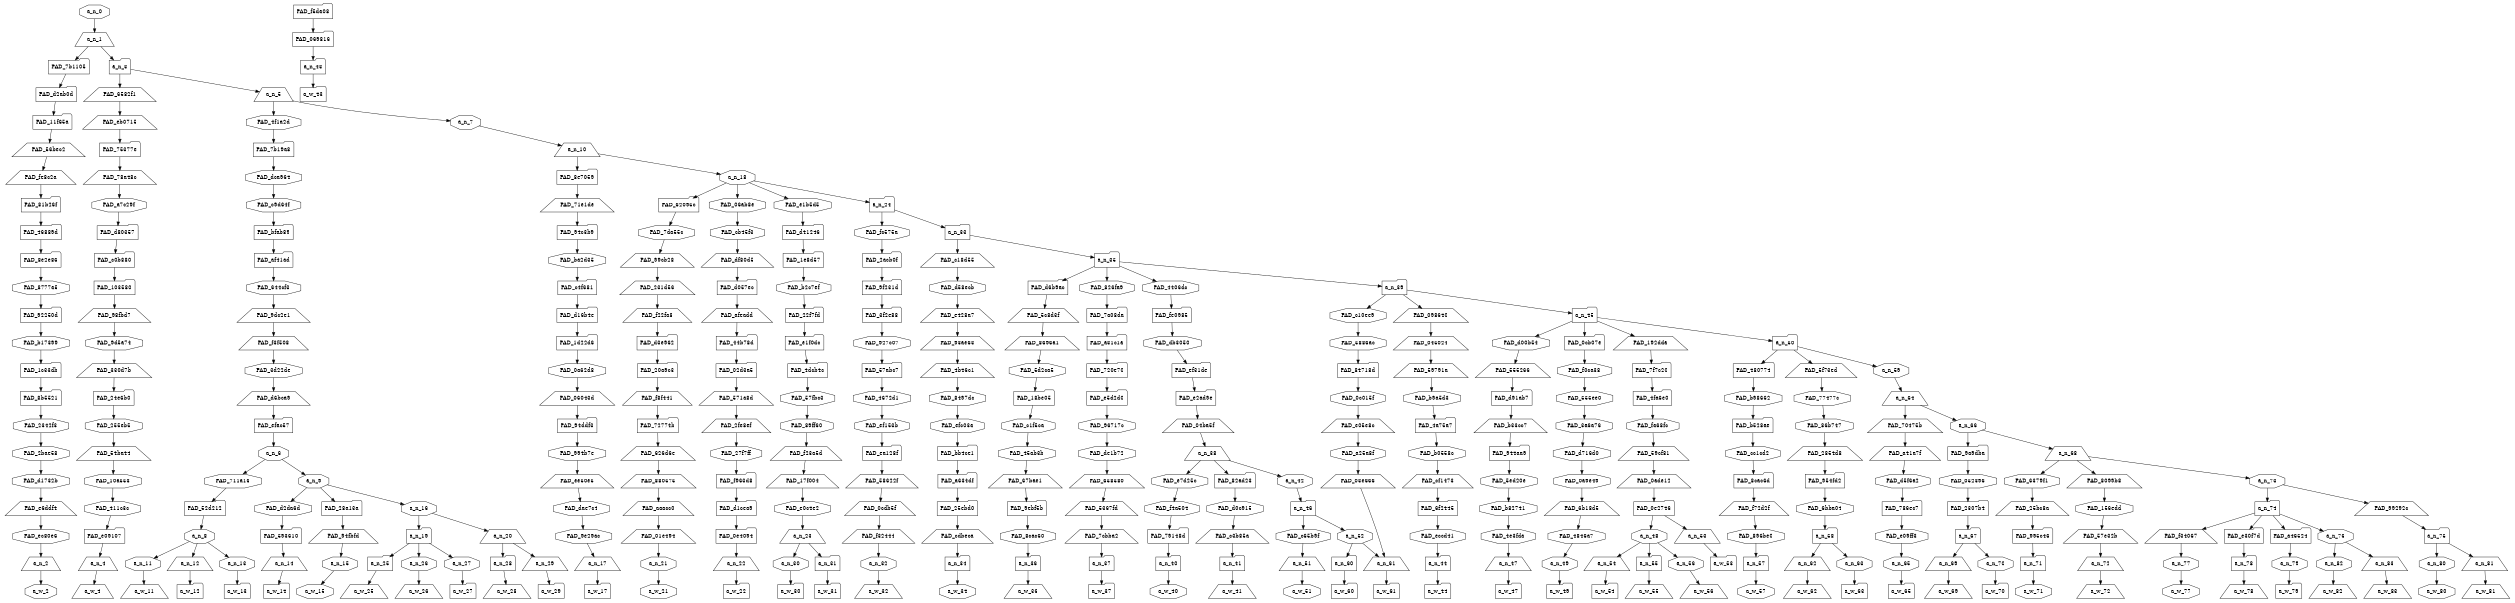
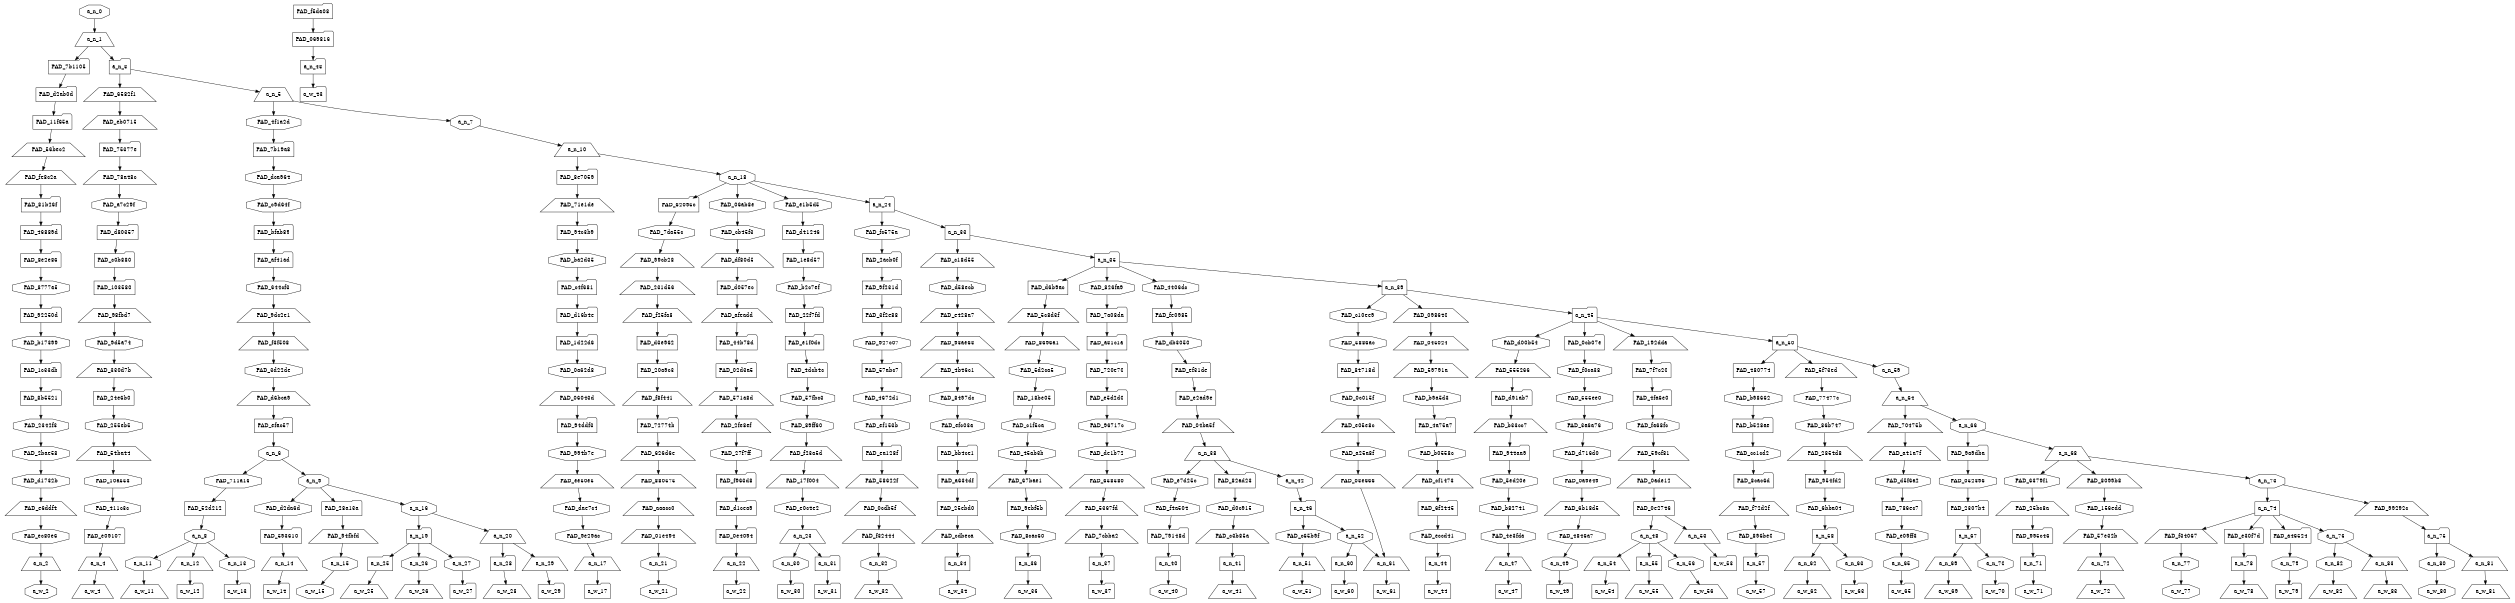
node "PAD_f22fa8": label "PAD_f22fa8" -> "PAD_f25fa8"
